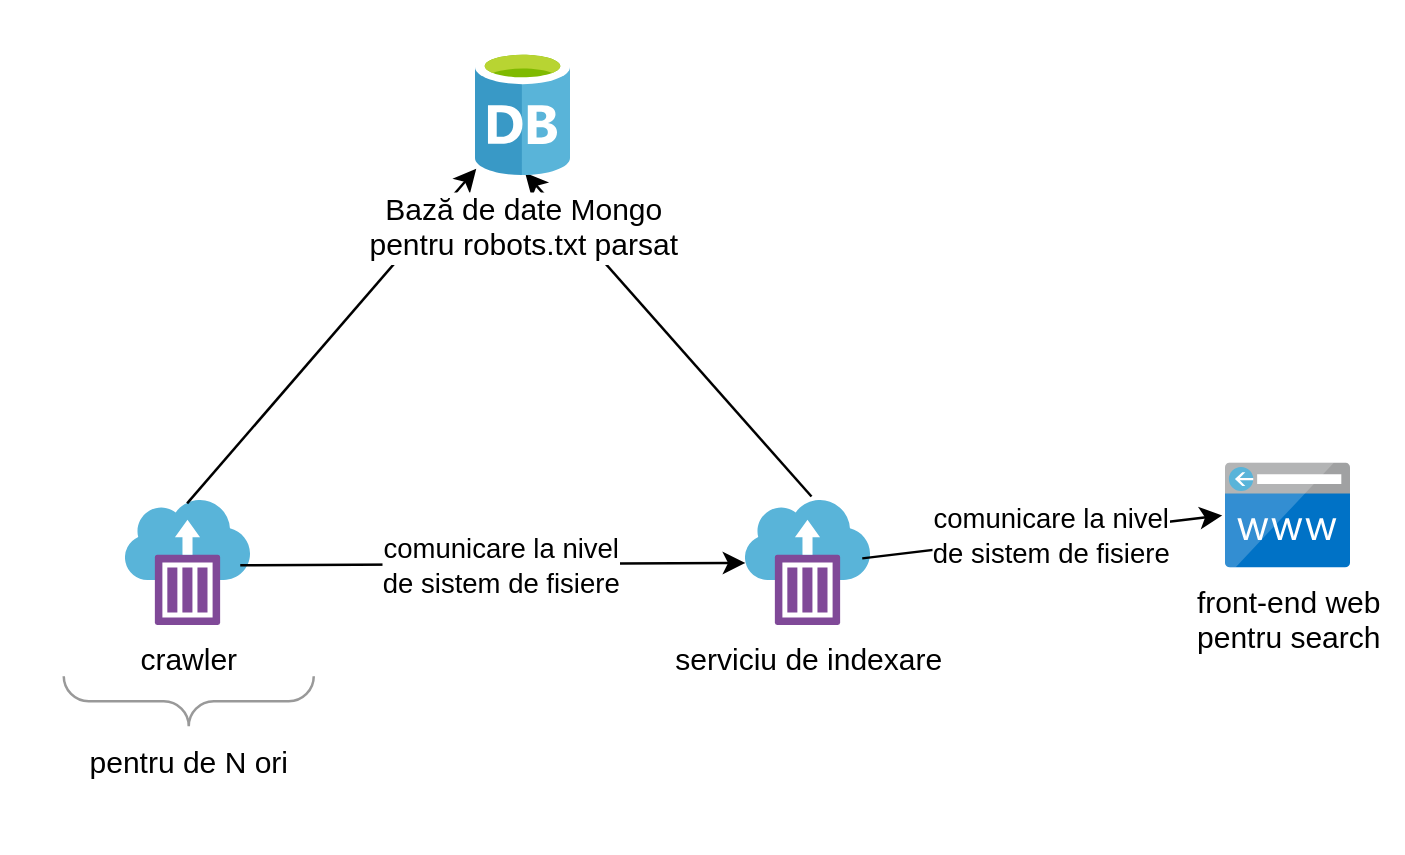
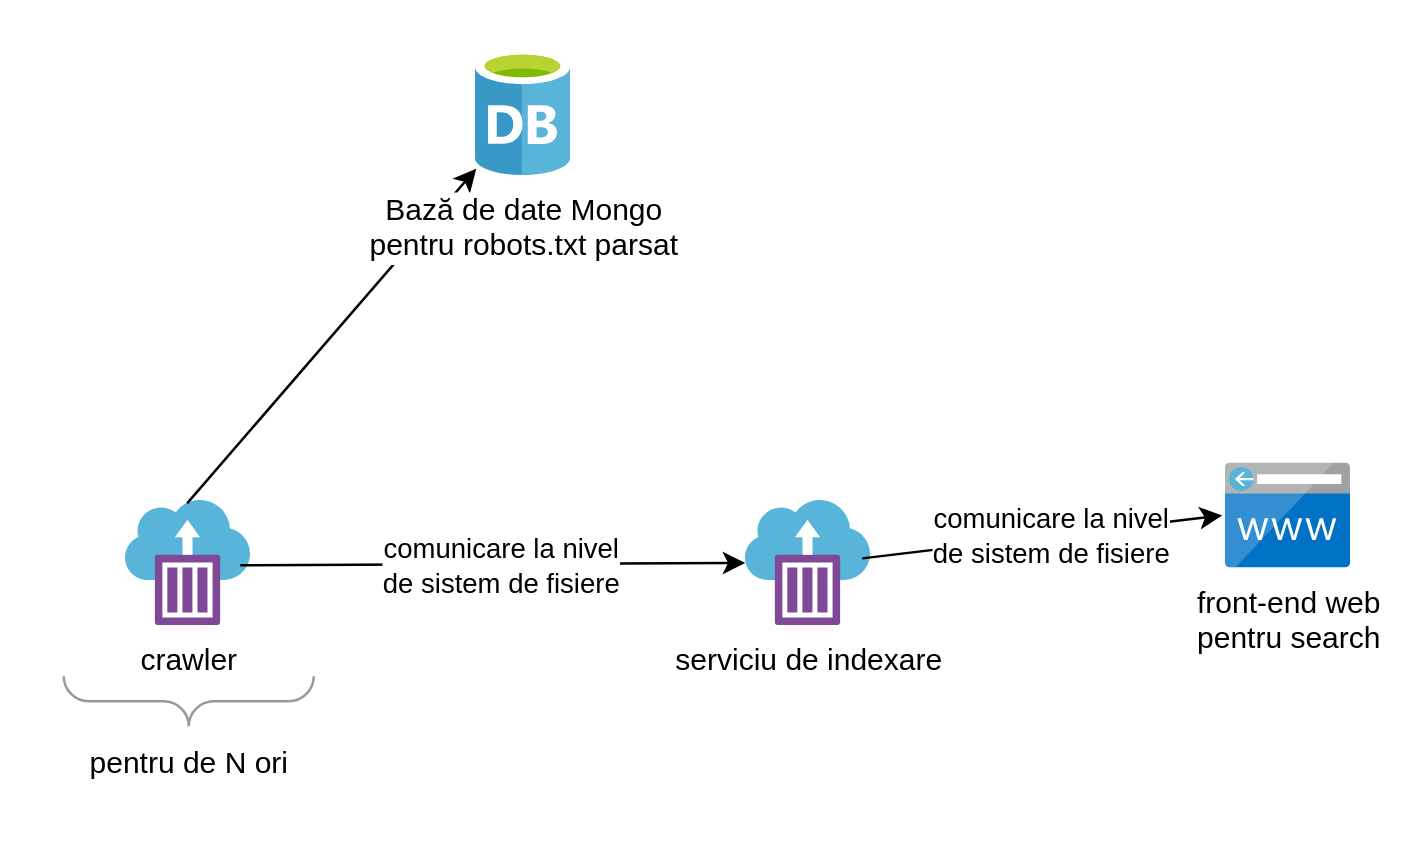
edge "serviciu de indexare" -> "Bază de date Mongo pentru robots.txt parsat": removed
